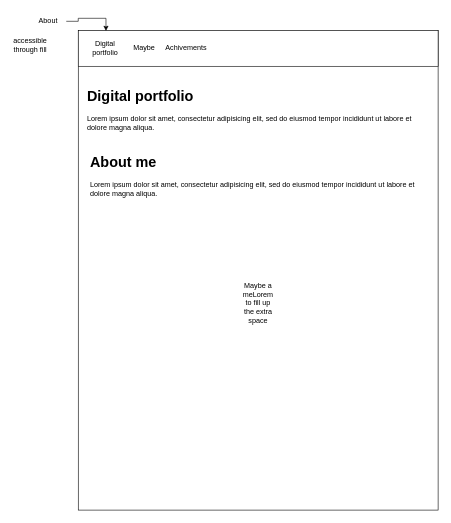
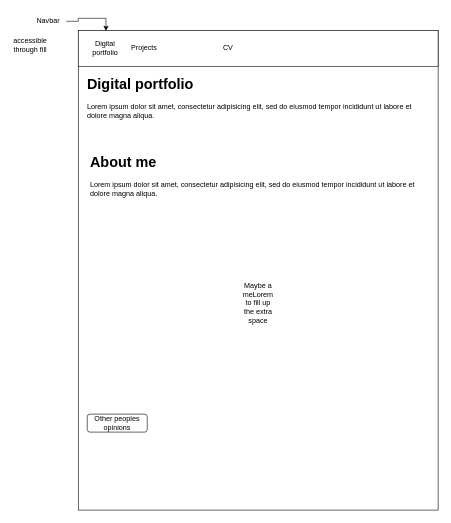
node "About": label "About" -> "Navbar"
node "Maybe": label "Maybe" -> "Projects"
node "Achivements": removed
node "CV": added
node "Digital portfolioLorem ipsum dolor sit amet, consectetur adipisicing elit, sed do eiusmod tempor incididunt ut labore et dolore magna aliqua.": moved (258, 108) -> (258, 96)
node "Other peoples opinions": added
